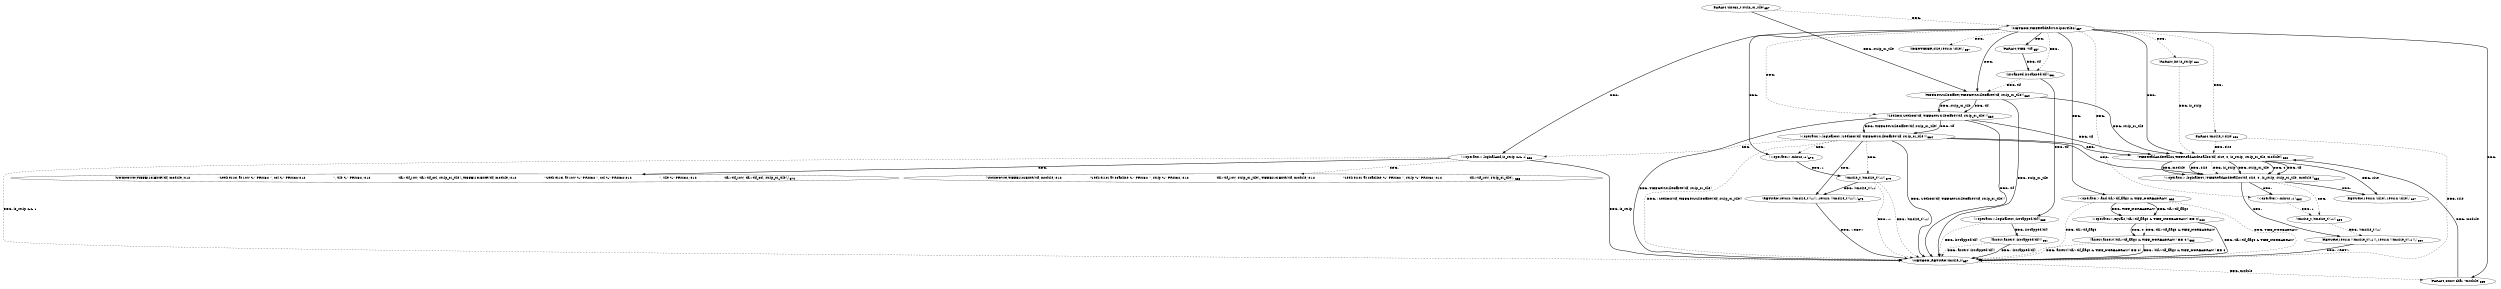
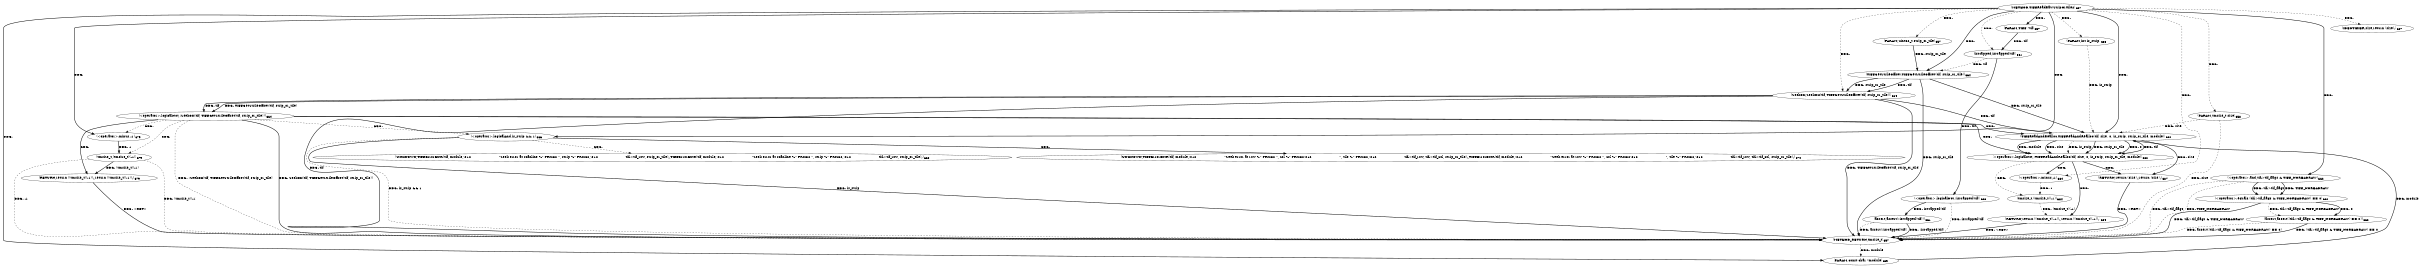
edge "(PARAM,uint32_t strip_or_tile)" -> "(METHOD,TIFFReadRawStripOrTile2)": reversed
edge "(RETURN,return (size);,return (size);)" -> "(METHOD_RETURN,tmsize_t)": added, label "DDG: <RET>"
